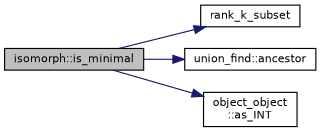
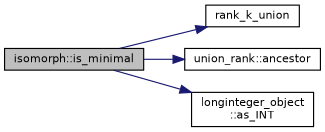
node "rank_k_subset": label "rank_k_subset" -> "rank_k_union"
node "union_find::ancestor": label "union_find::ancestor" -> "union_rank::ancestor"
node "object_object ::as_INT": label "object_object ::as_INT" -> "longinteger_object ::as_INT"
